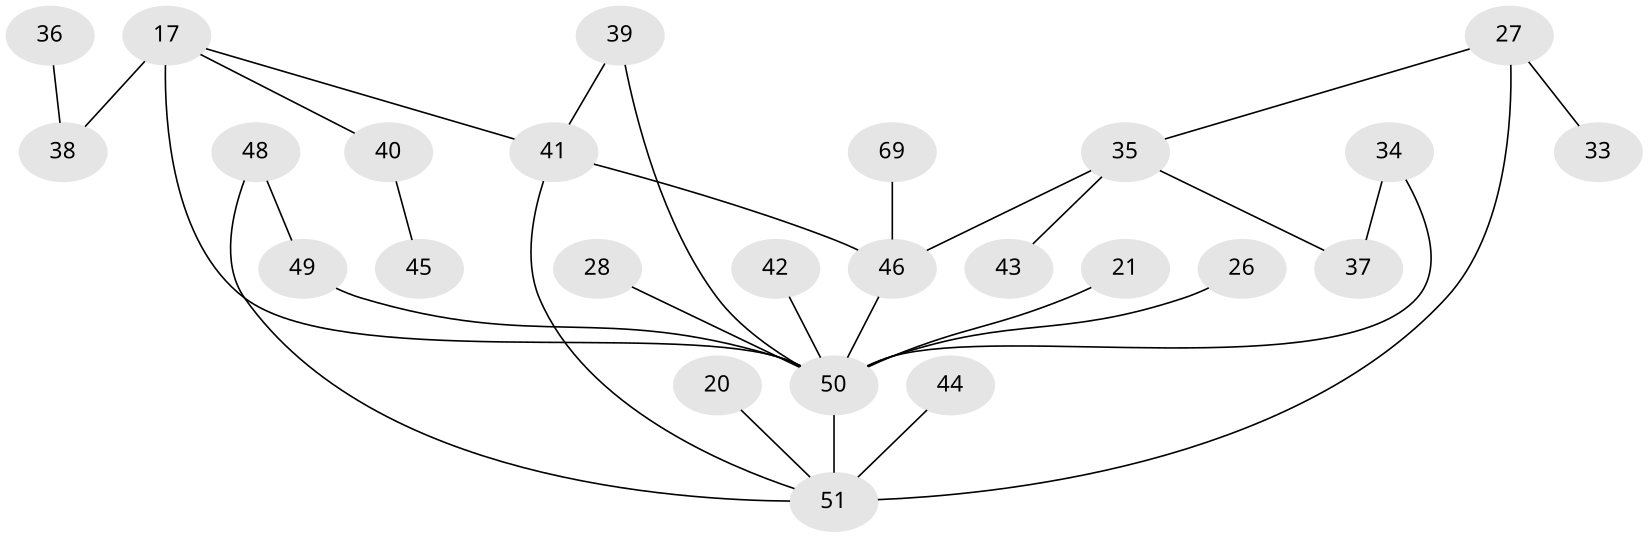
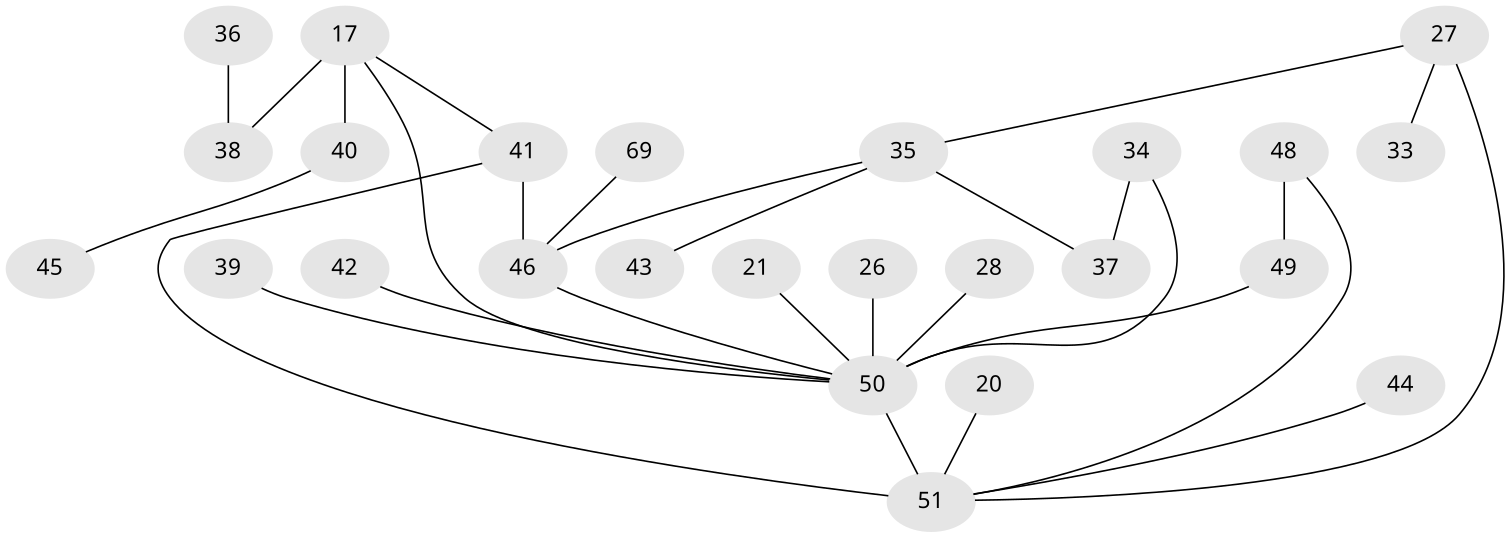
edge "39" -- "41": removed
